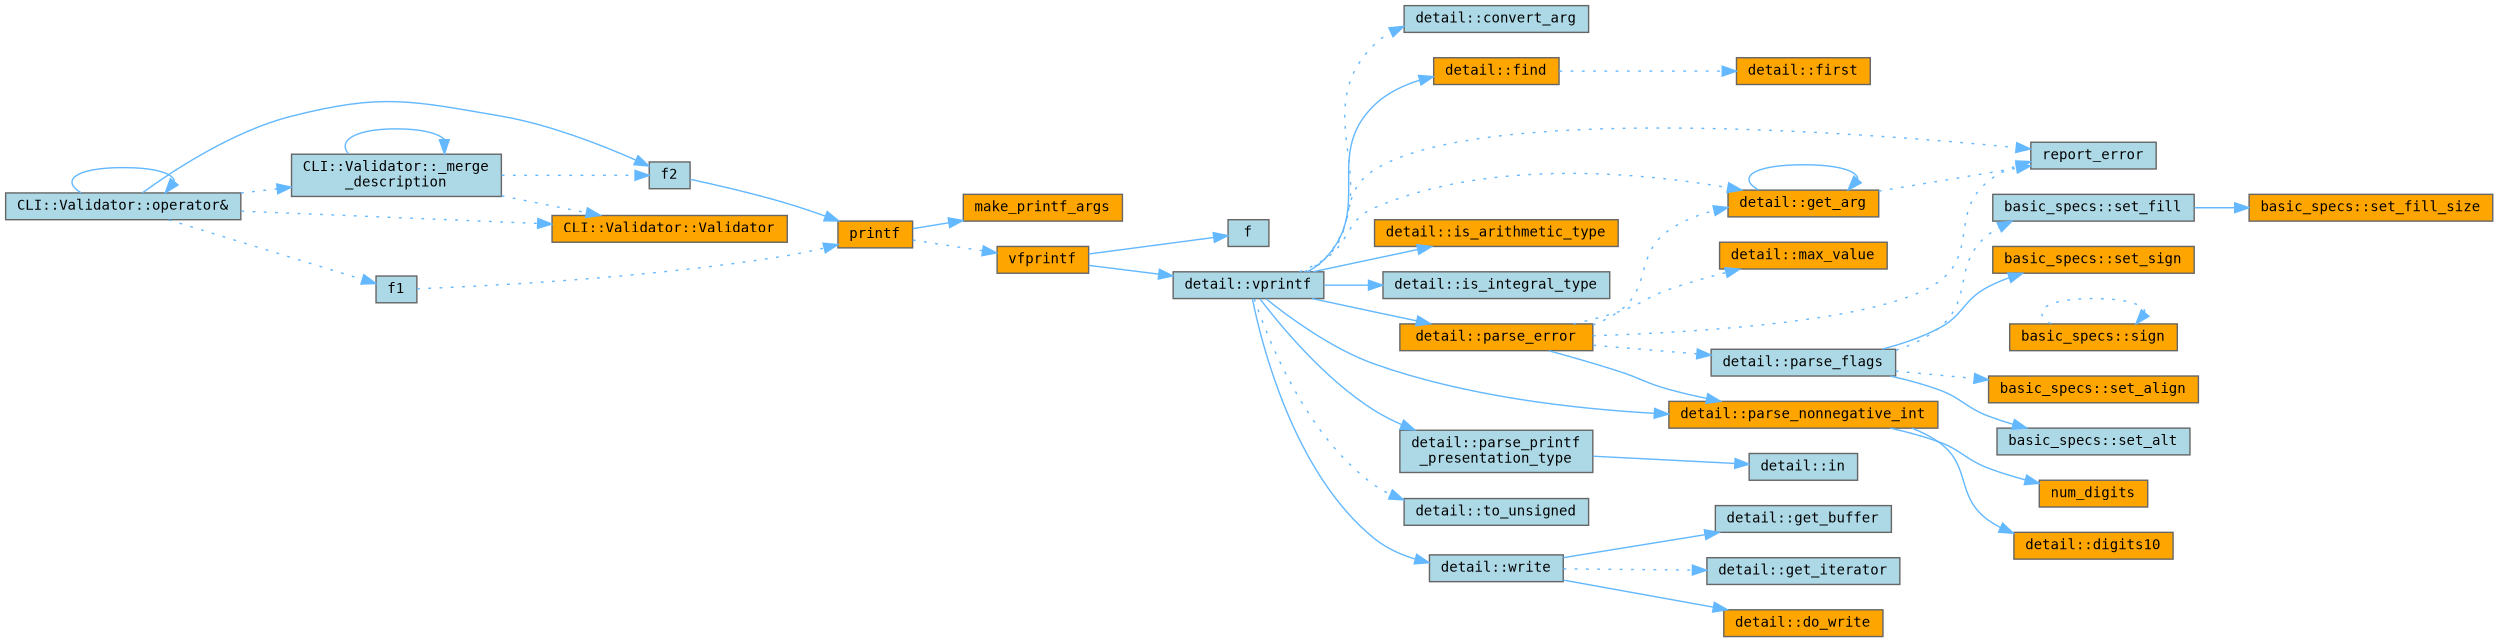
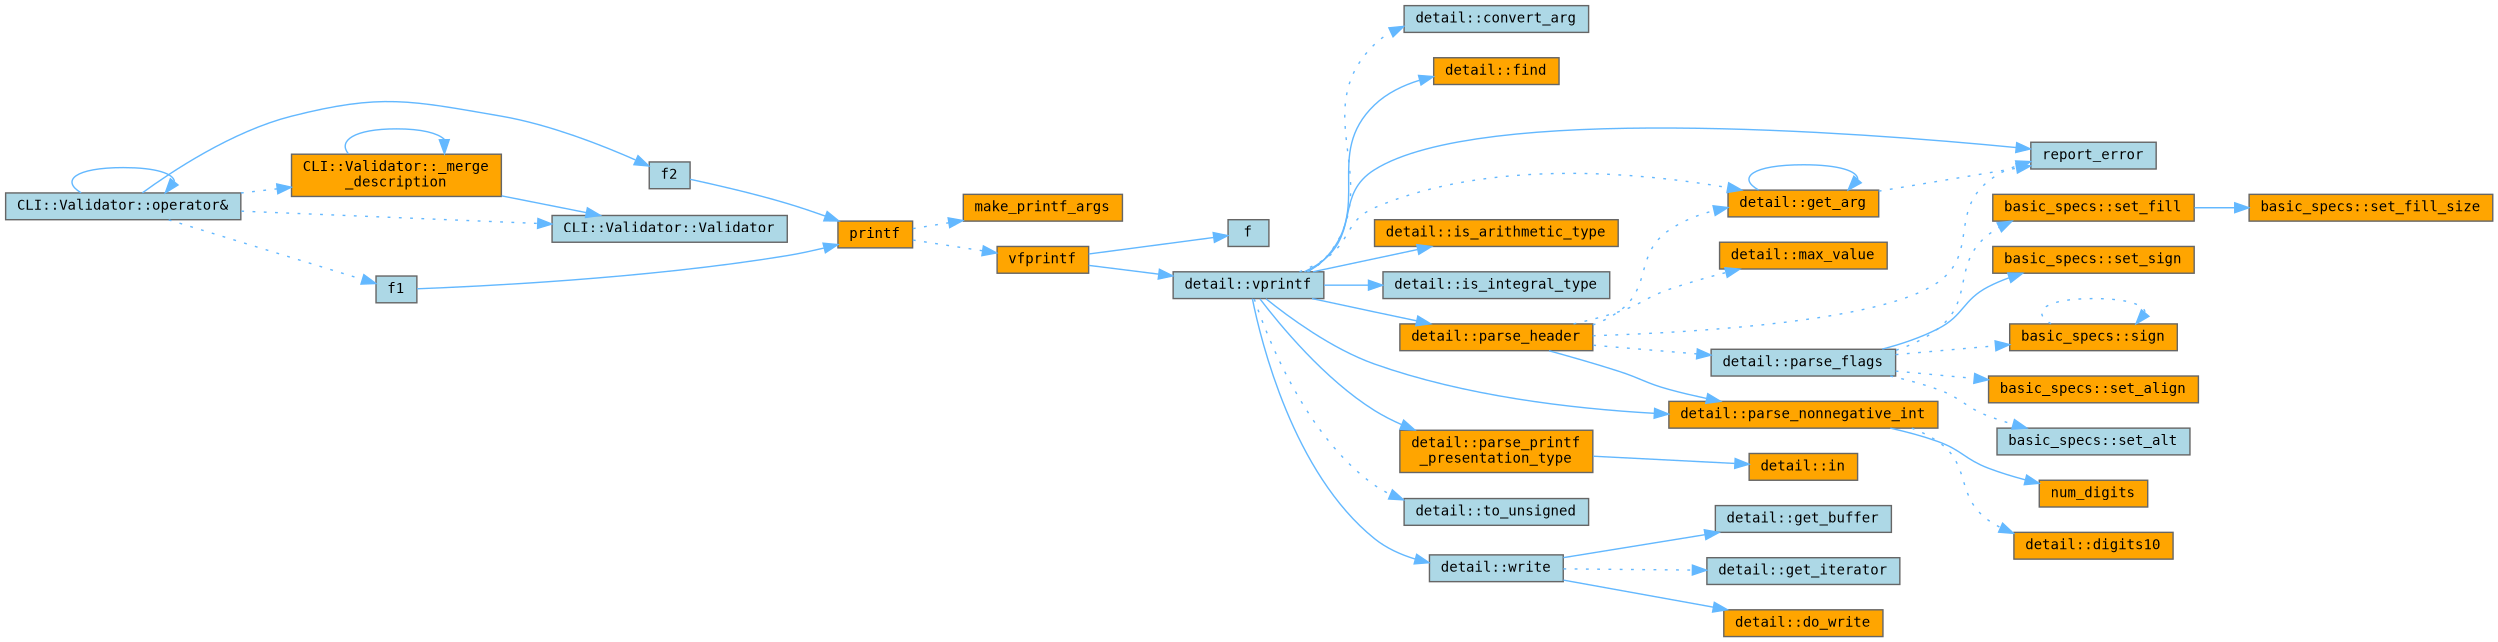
node "detail::first": removed
edge "detail::vprintf" -> "report_error": style dotted -> solid
node "CLI::Validator::_merge _description": fillcolor lightblue -> orange
edge "CLI::Validator::_merge _description" -> "f2": removed
edge "CLI::Validator::_merge _description" -> "CLI::Validator::Validator": style dotted -> solid
node "basic_specs::set_fill": fillcolor lightblue -> orange
edge "printf" -> "make_printf_args": style solid -> dotted
node "CLI::Validator::Validator": fillcolor orange -> lightblue
edge "f1" -> "printf": style dotted -> solid
node "detail::parse_error": label "detail::parse_error" -> "detail::parse_header"
edge "detail::parse_flags" -> "basic_specs::sign": added
edge "detail::parse_flags" -> "basic_specs::set_alt": style solid -> dotted
node "detail::parse_printf _presentation_type": fillcolor lightblue -> orange
node "detail::in": fillcolor lightblue -> orange
edge "detail::parse_nonnegative_int" -> "detail::digits10": style solid -> dotted
